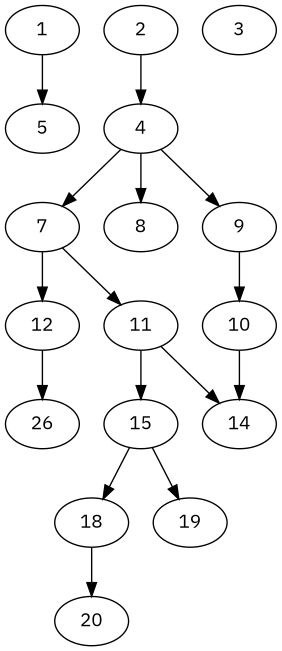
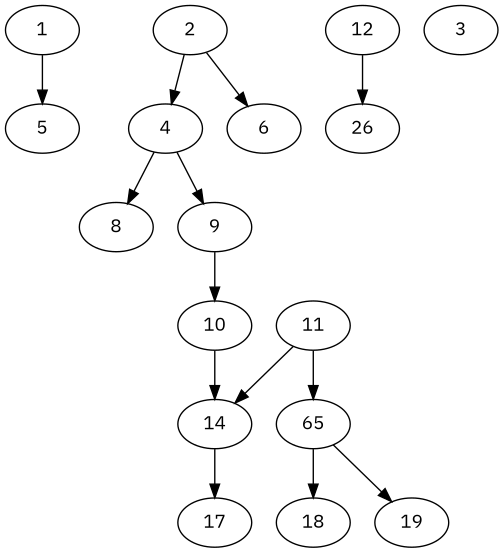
node "6": added
node "7": removed
node "15": label "15" -> "65"
node "17": added
node "20": removed
